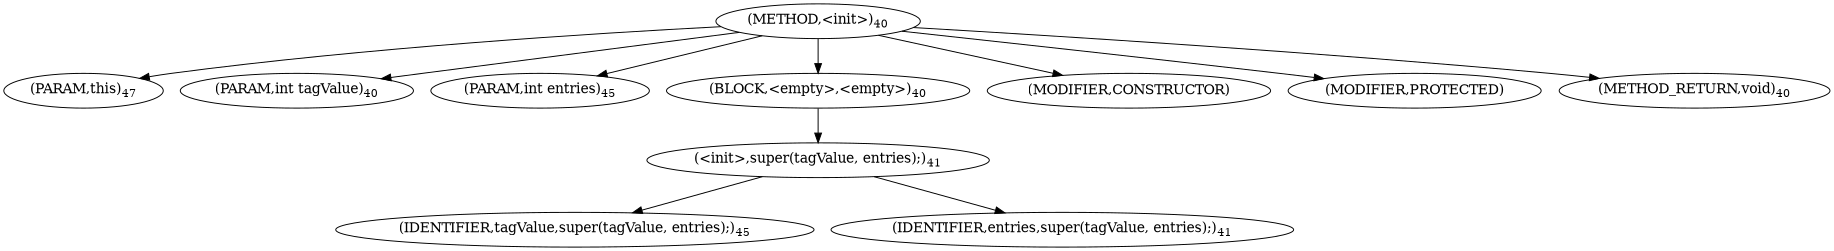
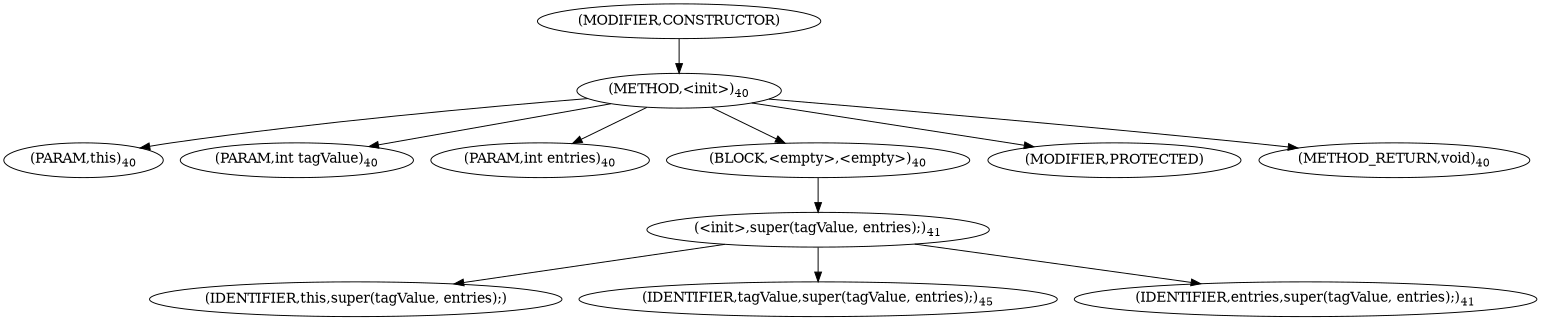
edge "(METHOD,<init>)" -> "(MODIFIER,CONSTRUCTOR)": reversed
node "(PARAM,this)": text "47" -> "40"
node "(PARAM,int entries)": text "45" -> "40"
node "(IDENTIFIER,this,super(tagValue, entries);)": added
